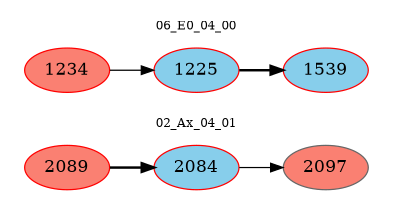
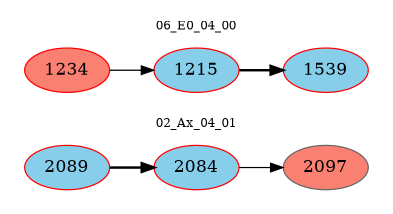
node "1225": label "1225" -> "1215"
node "2089": fillcolor salmon -> skyblue
